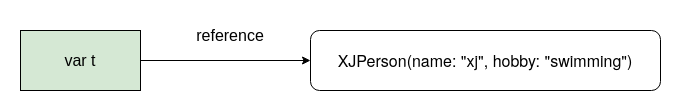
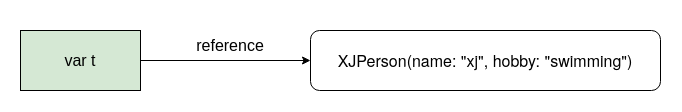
node "reference": moved (231, 36) -> (231, 46)
